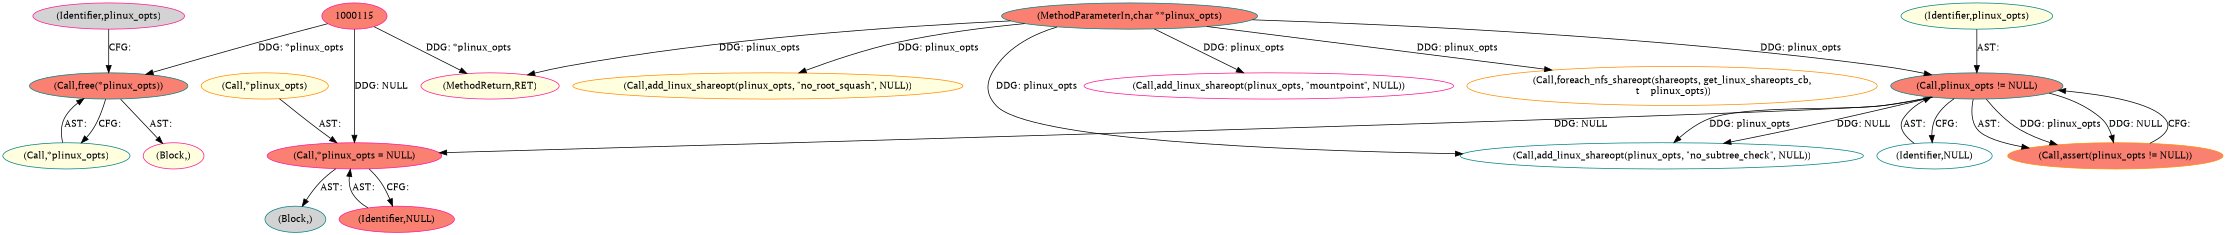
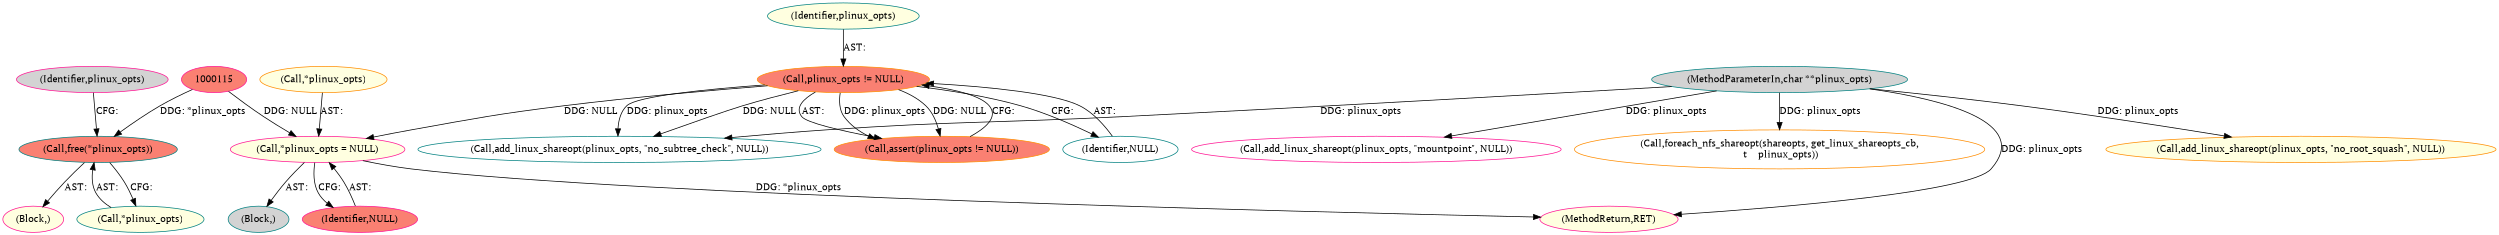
node "(MethodParameterIn,char **plinux_opts)": fillcolor salmon -> lightgrey
edge "(MethodParameterIn,char **plinux_opts)" -> "(Call,plinux_opts != NULL)": removed, label "DDG: plinux_opts"
edge "1000115" -> "(MethodReturn,RET)": now "(Call,*plinux_opts = NULL)" -> "(MethodReturn,RET)"
node "(Call,plinux_opts != NULL)": color teal -> darkorange
node "(Call,*plinux_opts = NULL)": fillcolor salmon -> lightyellow
